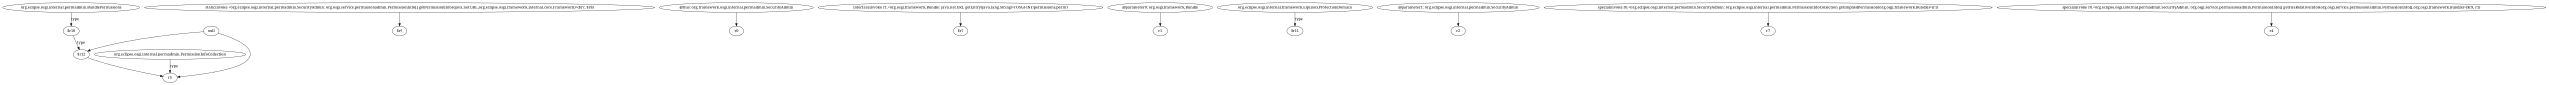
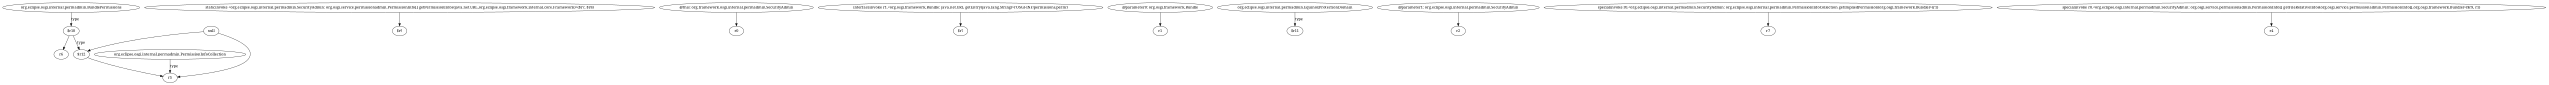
node "org.eclipse.osgi.internal.framework.EquinoxProtectionDomain": label "org.eclipse.osgi.internal.framework.EquinoxProtectionDomain" -> "org.eclipse.osgi.internal.permadmin.EquinoxProtectionDomain"
node "r6": added
